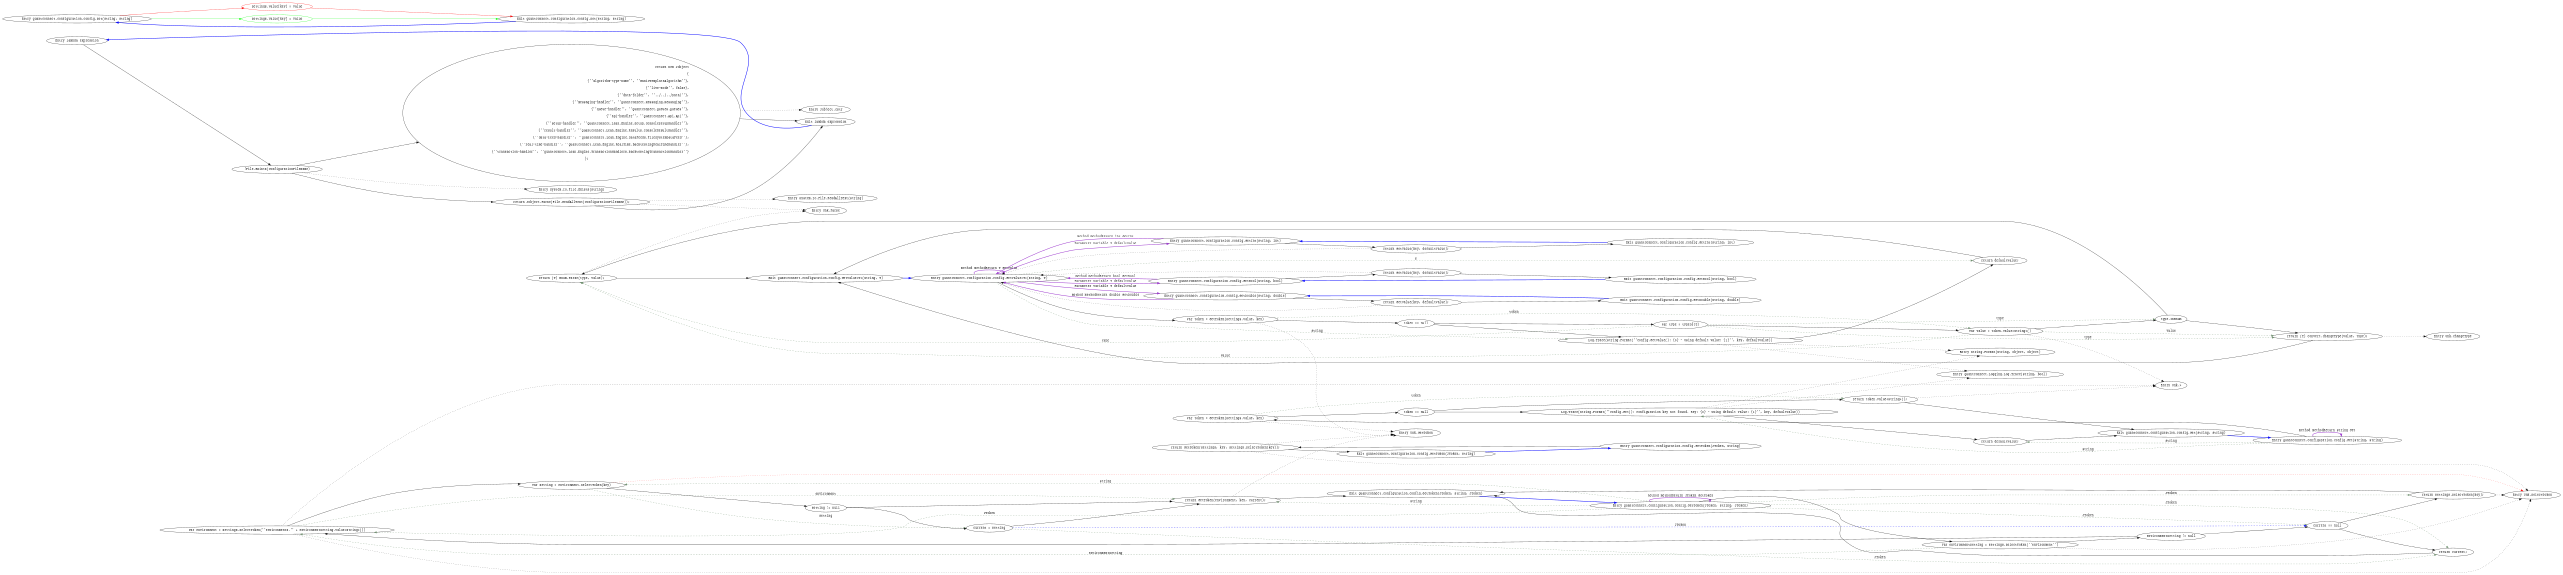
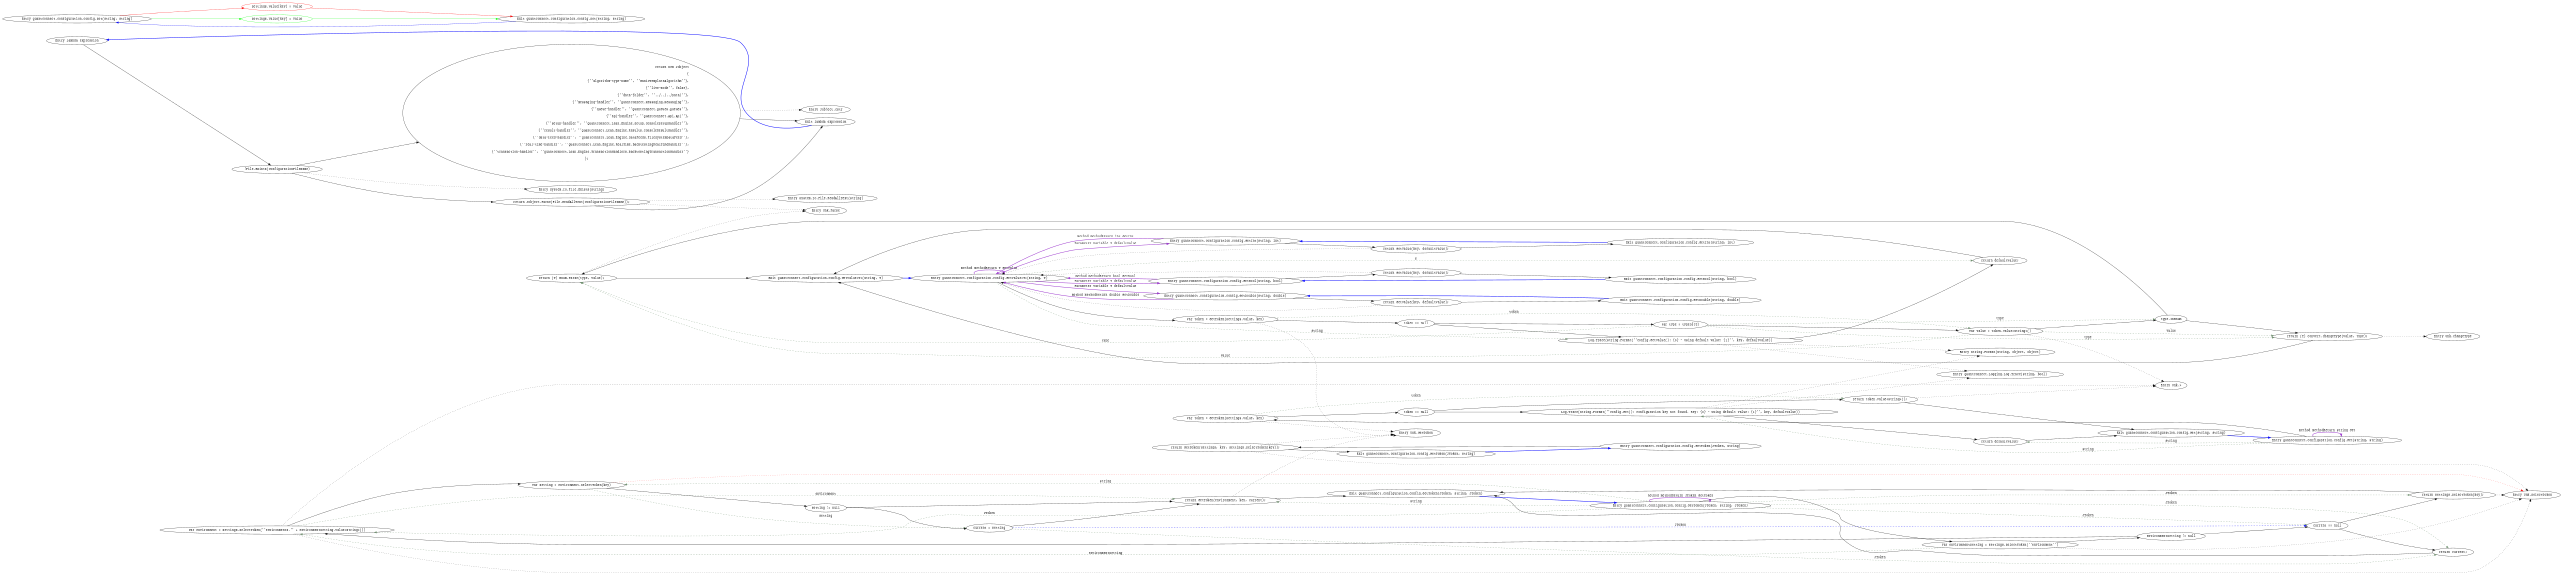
edge "Exit QuantConnect.Configuration.Config.Set(string, string)" -> "Entry QuantConnect.Configuration.Config.Set(string, string)": style bold -> solid
